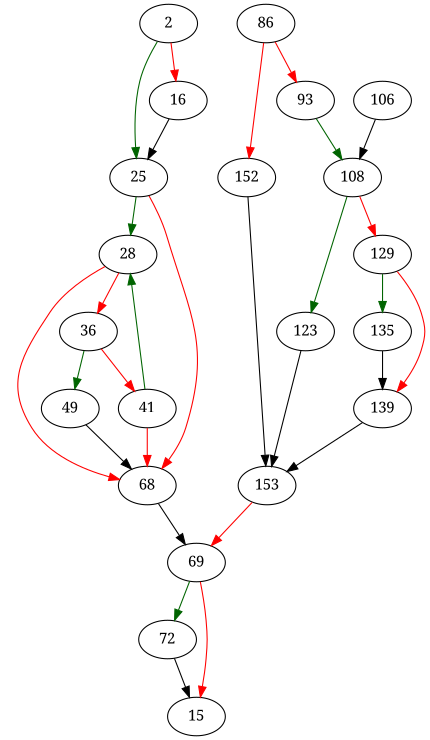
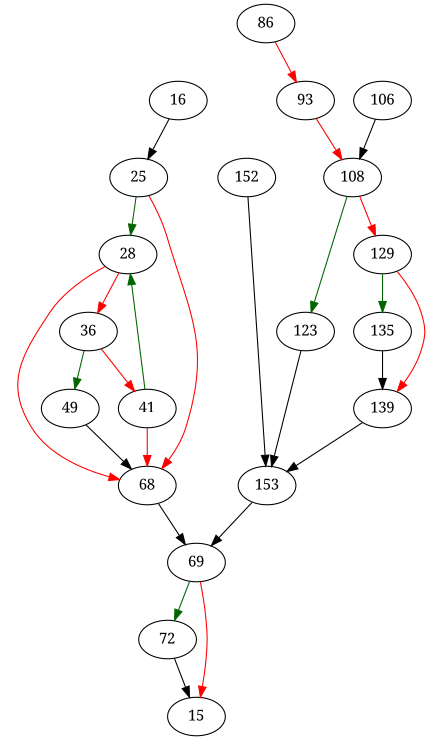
node "2": removed
edge "86" -> "152": removed
edge "93" -> "108": color darkgreen -> red
edge "153" -> "69": color red -> black
